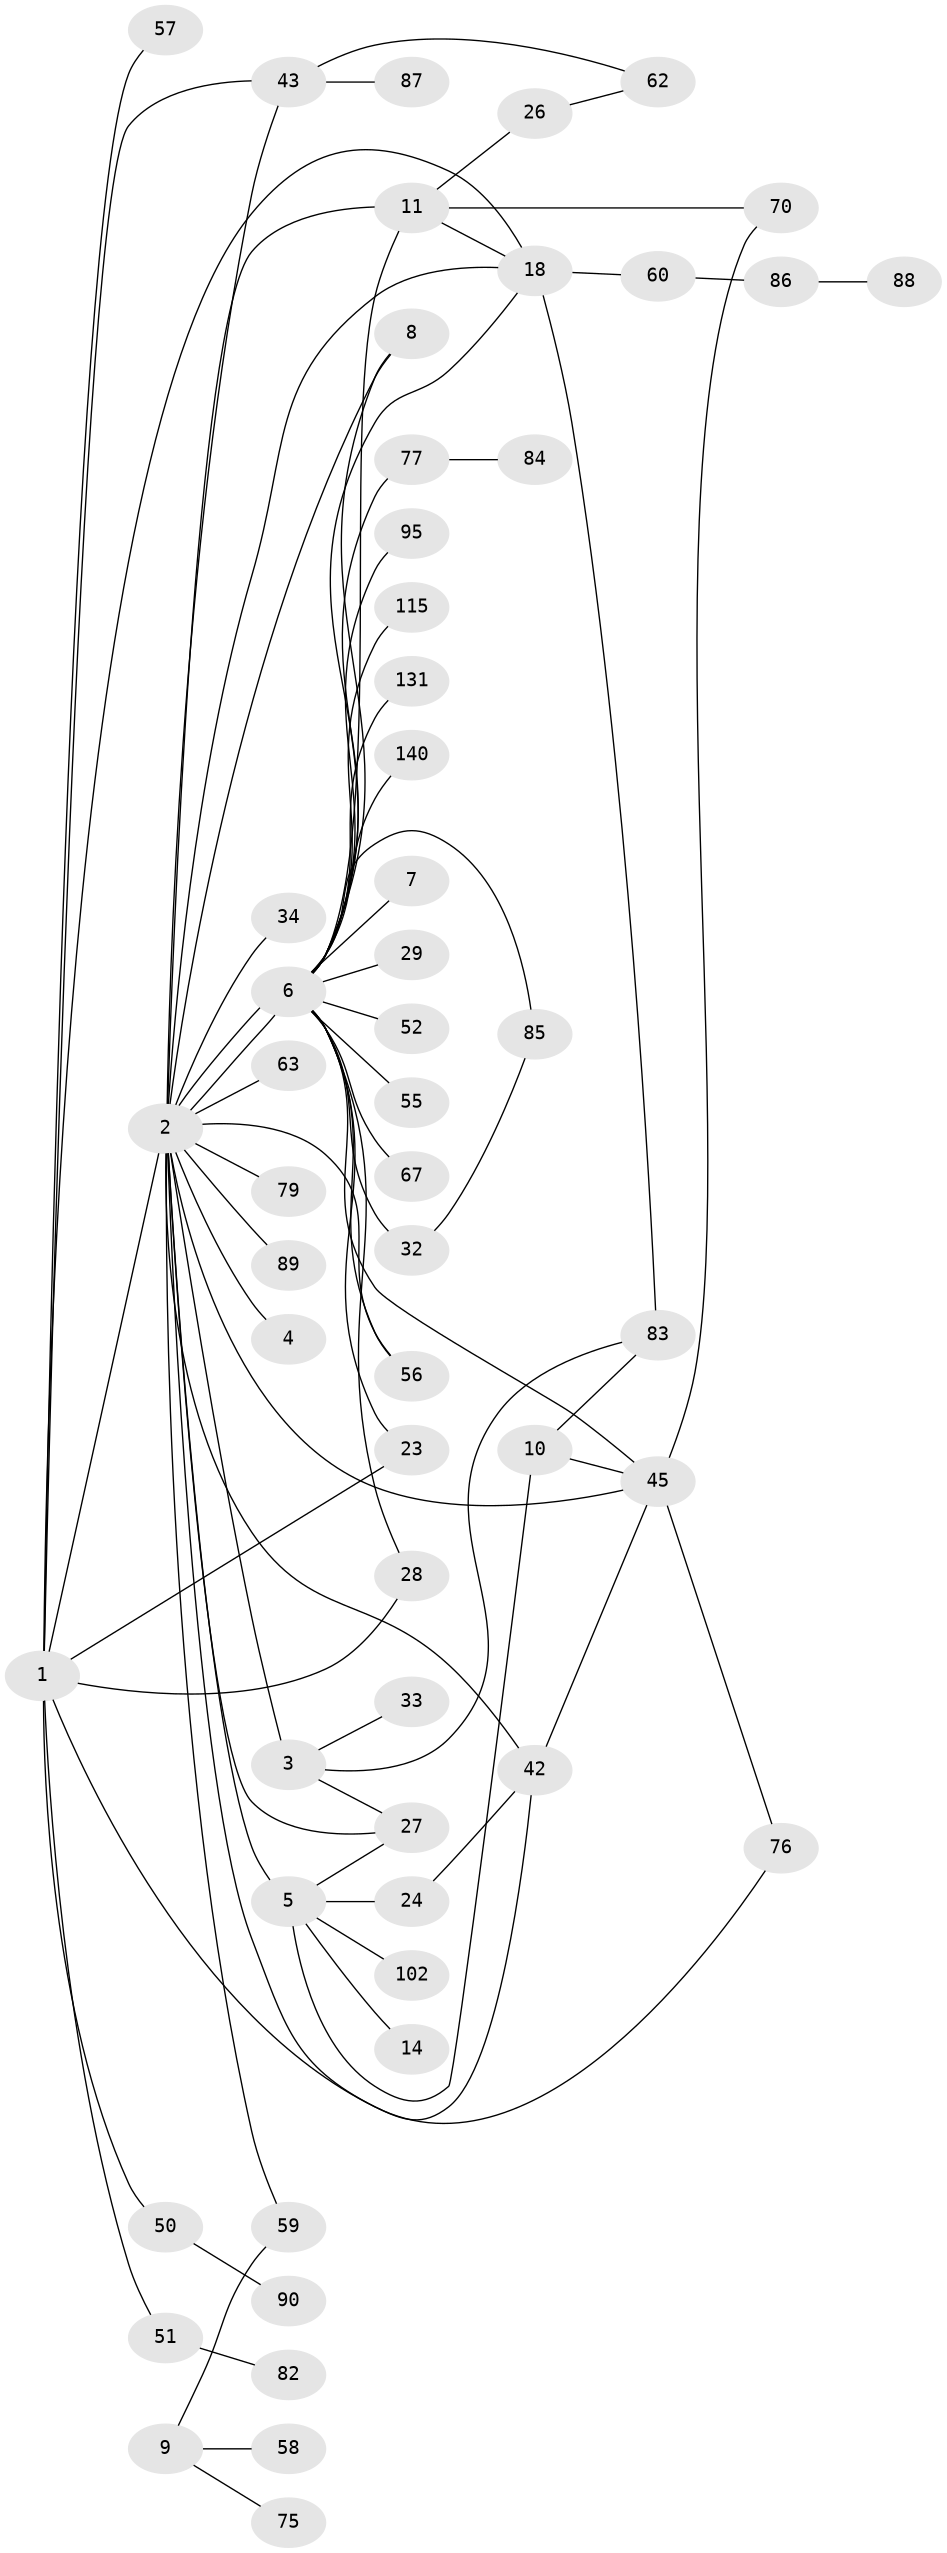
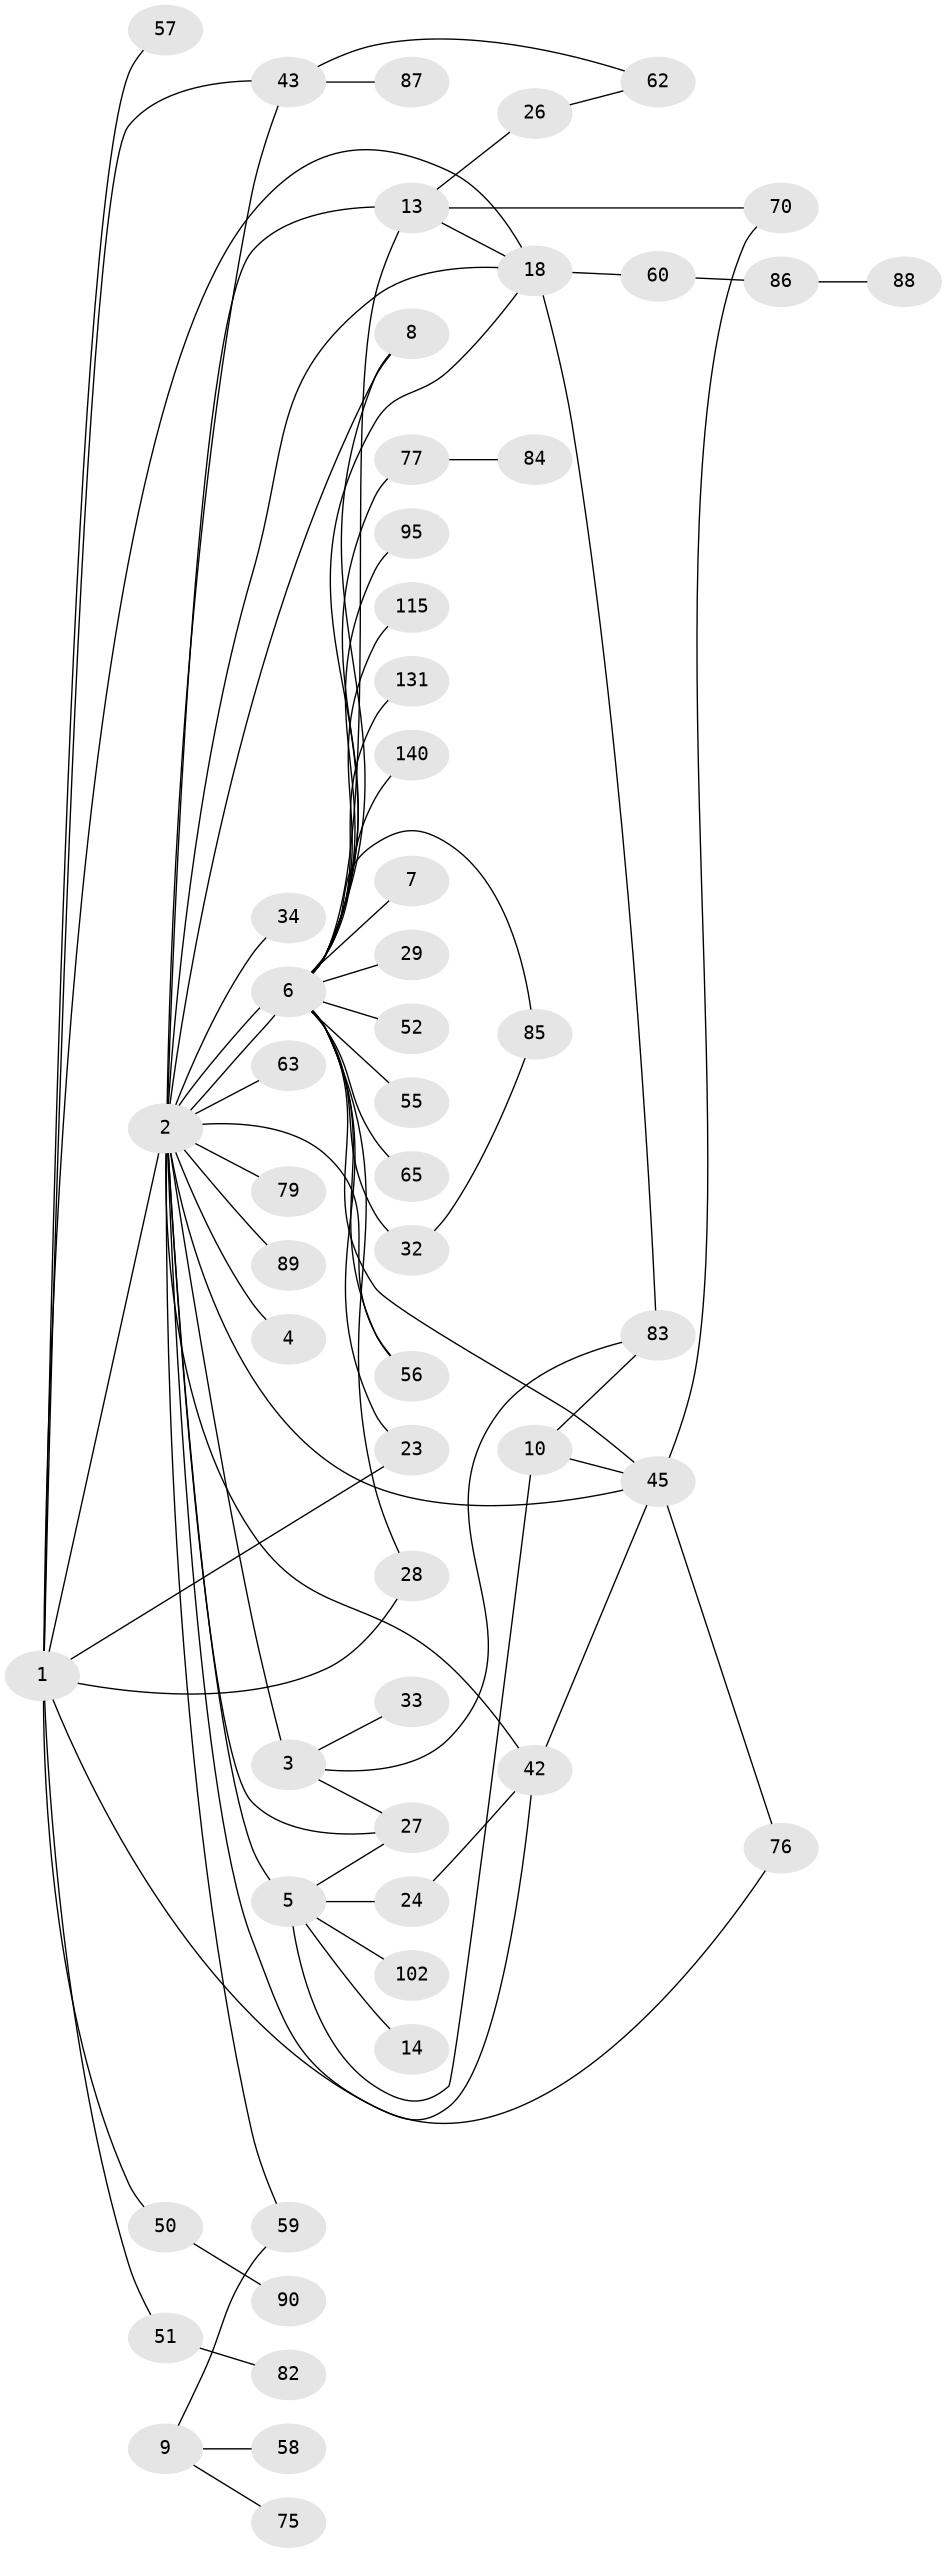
node "11": label "11" -> "13"
node "67": label "67" -> "65"
